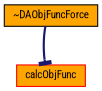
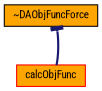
edge "~DAObjFuncForce" -> "calcObjFunc": reversed
